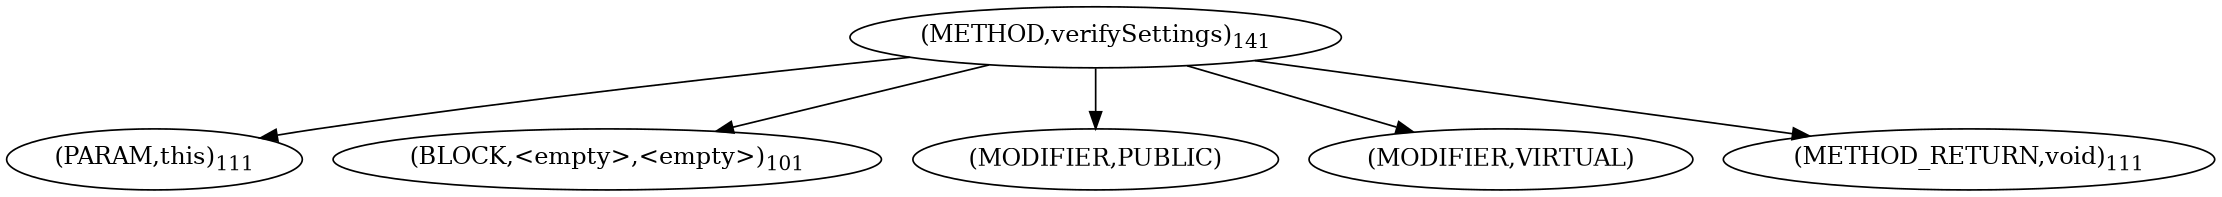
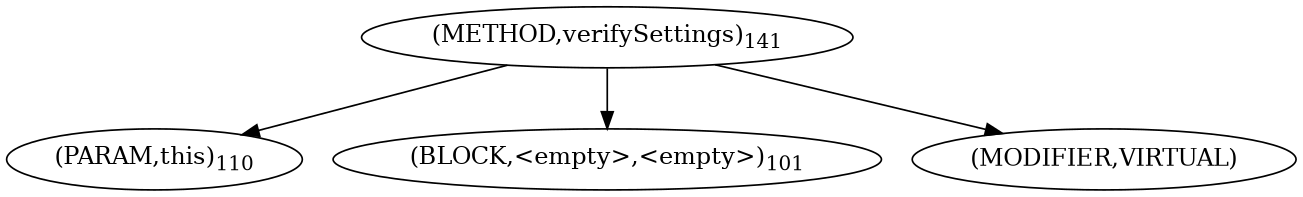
node "(PARAM,this)": text "111" -> "110"
node "(MODIFIER,PUBLIC)": removed
node "(METHOD_RETURN,void)": removed
